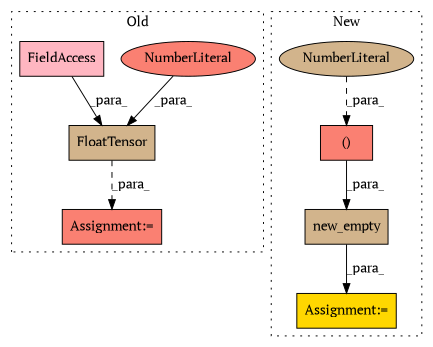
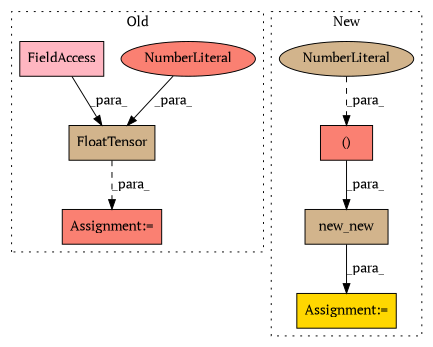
node "new_empty": label "new_empty" -> "new_new"
